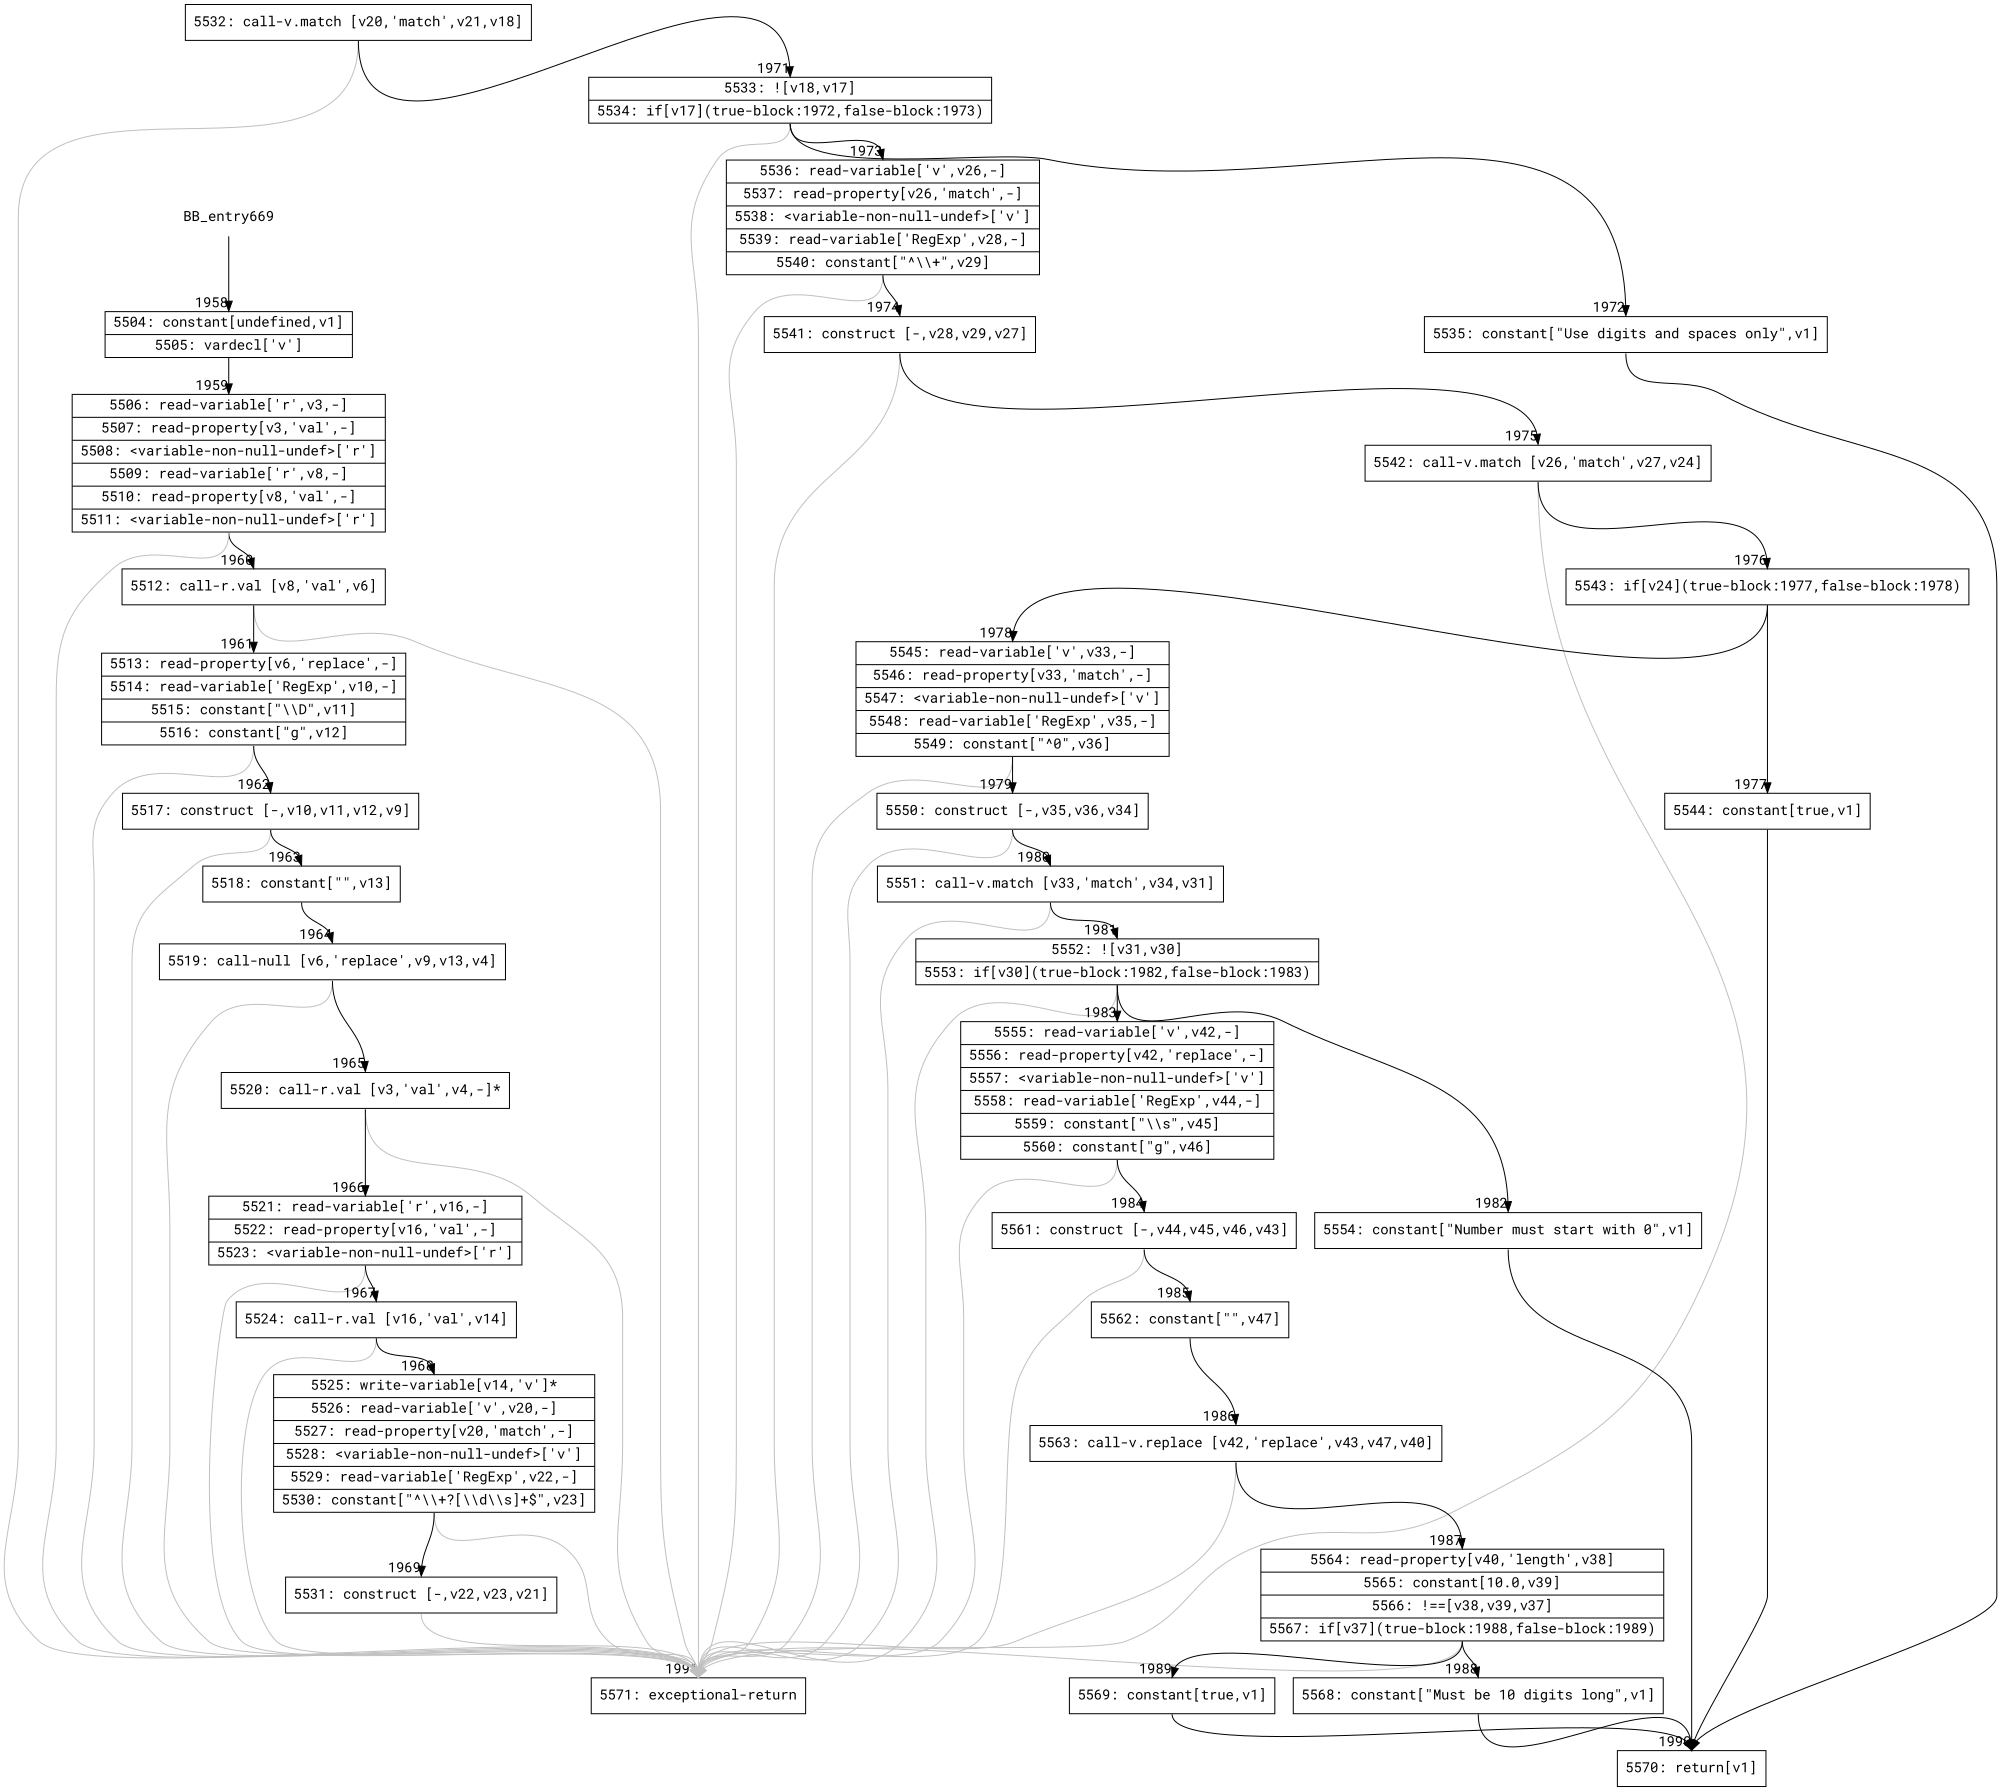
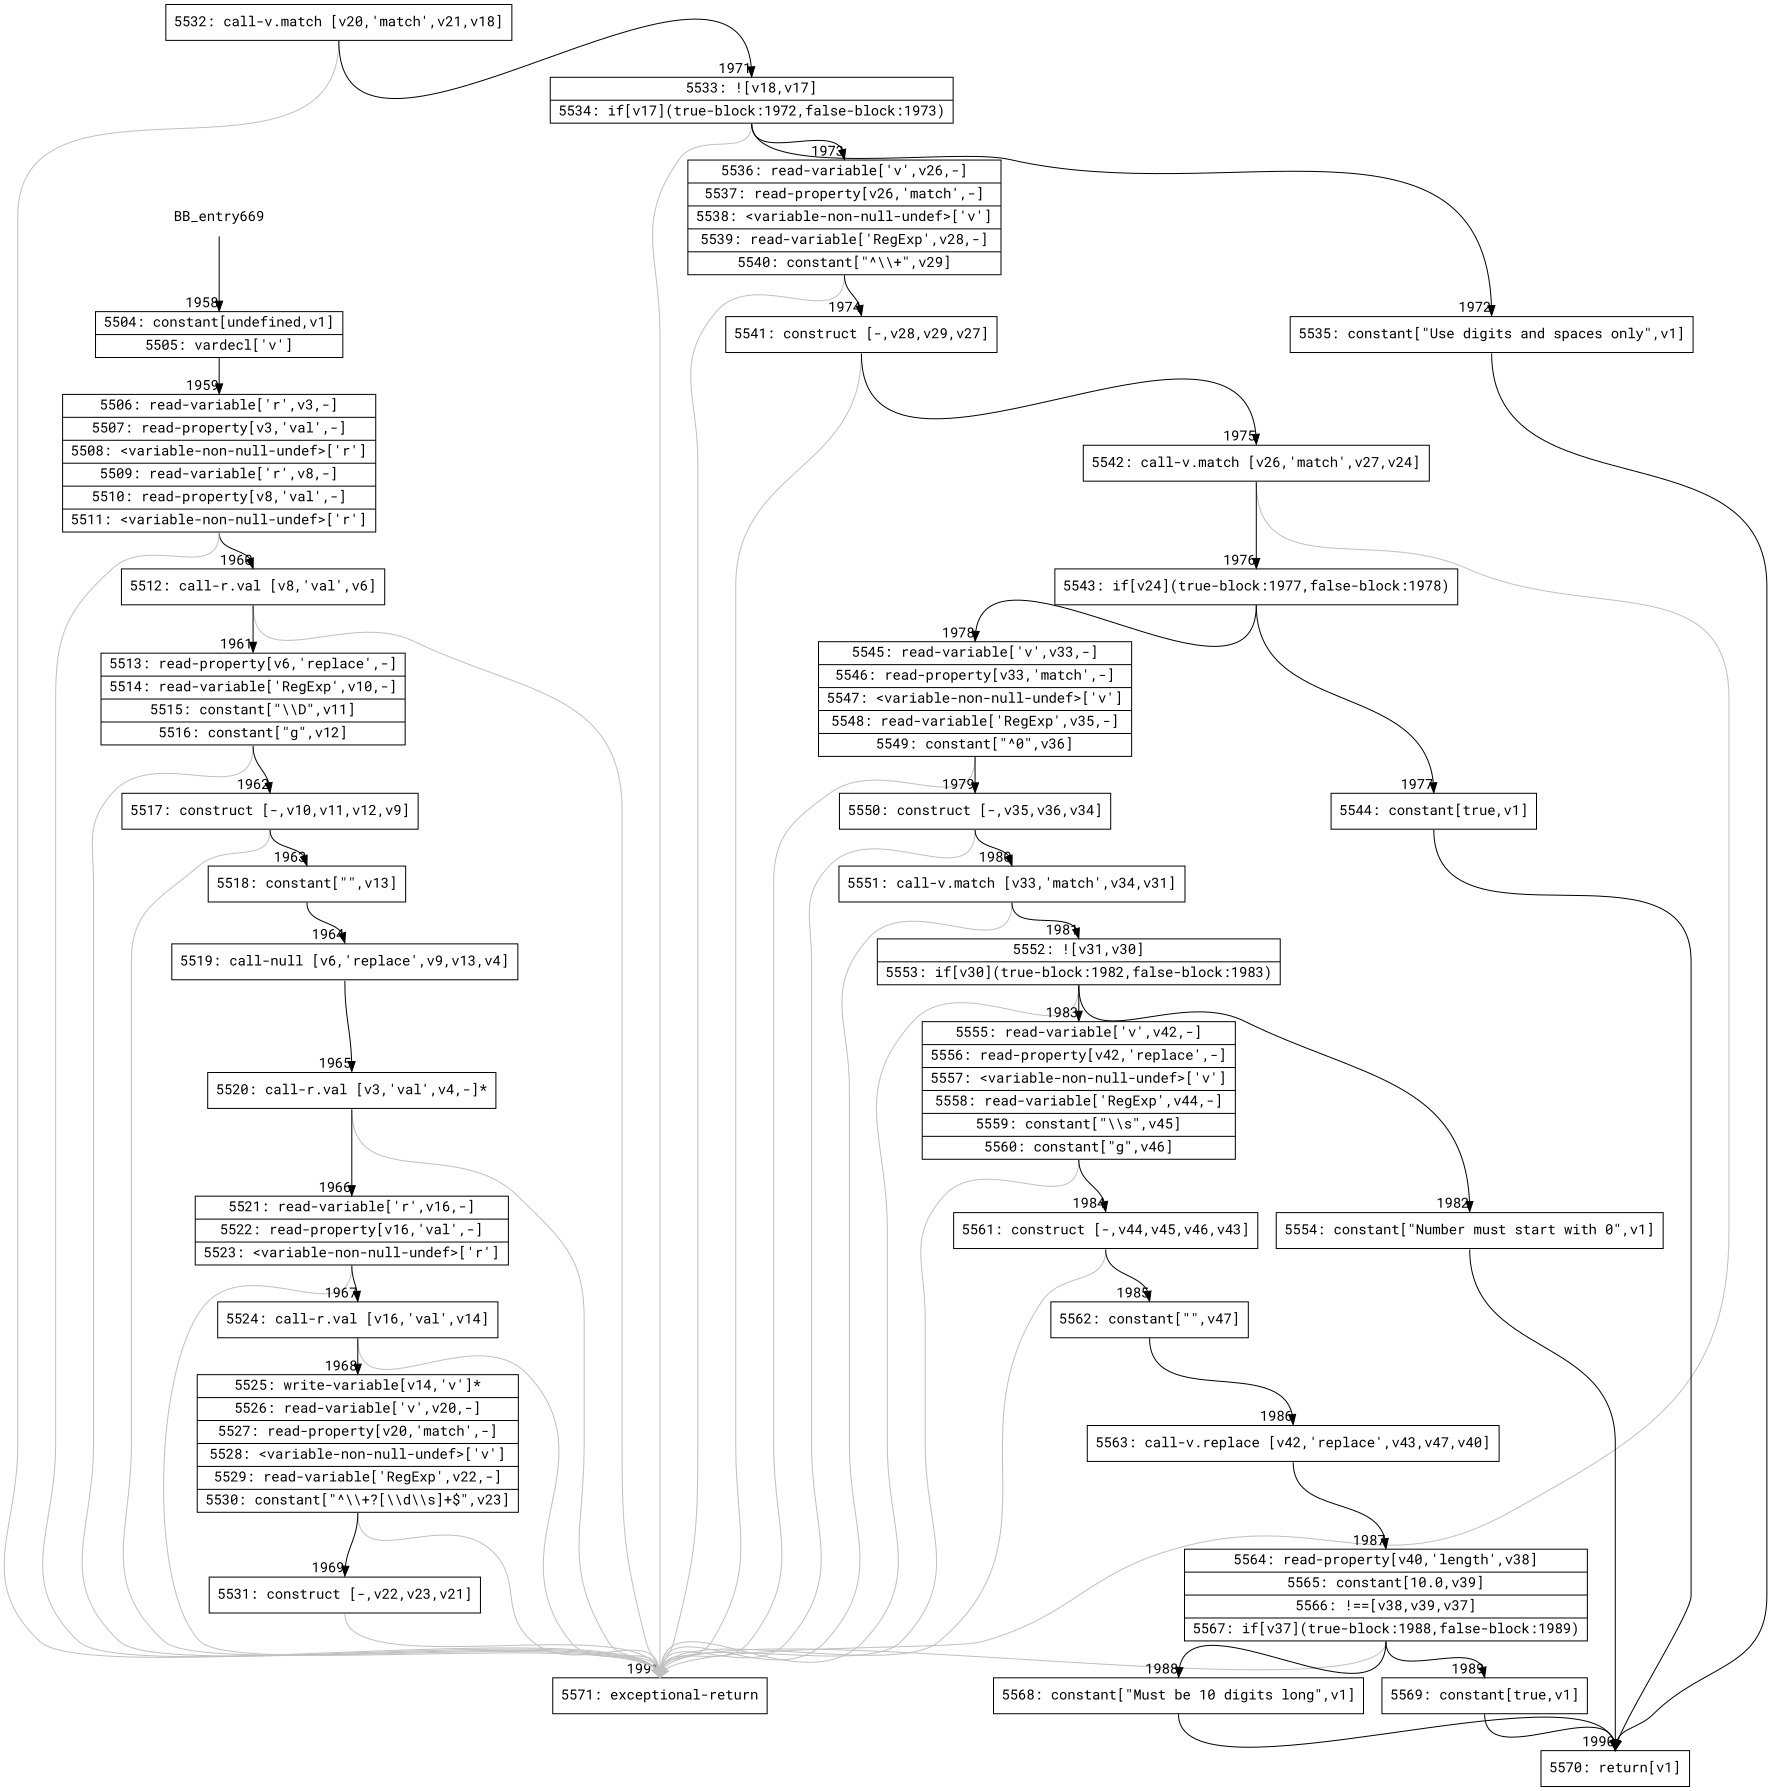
edge "5519: call-null [v6,'replace',v9,v13,v4]" -> "5571: exceptional-return": removed
edge "5563: call-v.replace [v42,'replace',v43,v47,v40]" -> "5571: exceptional-return": removed
